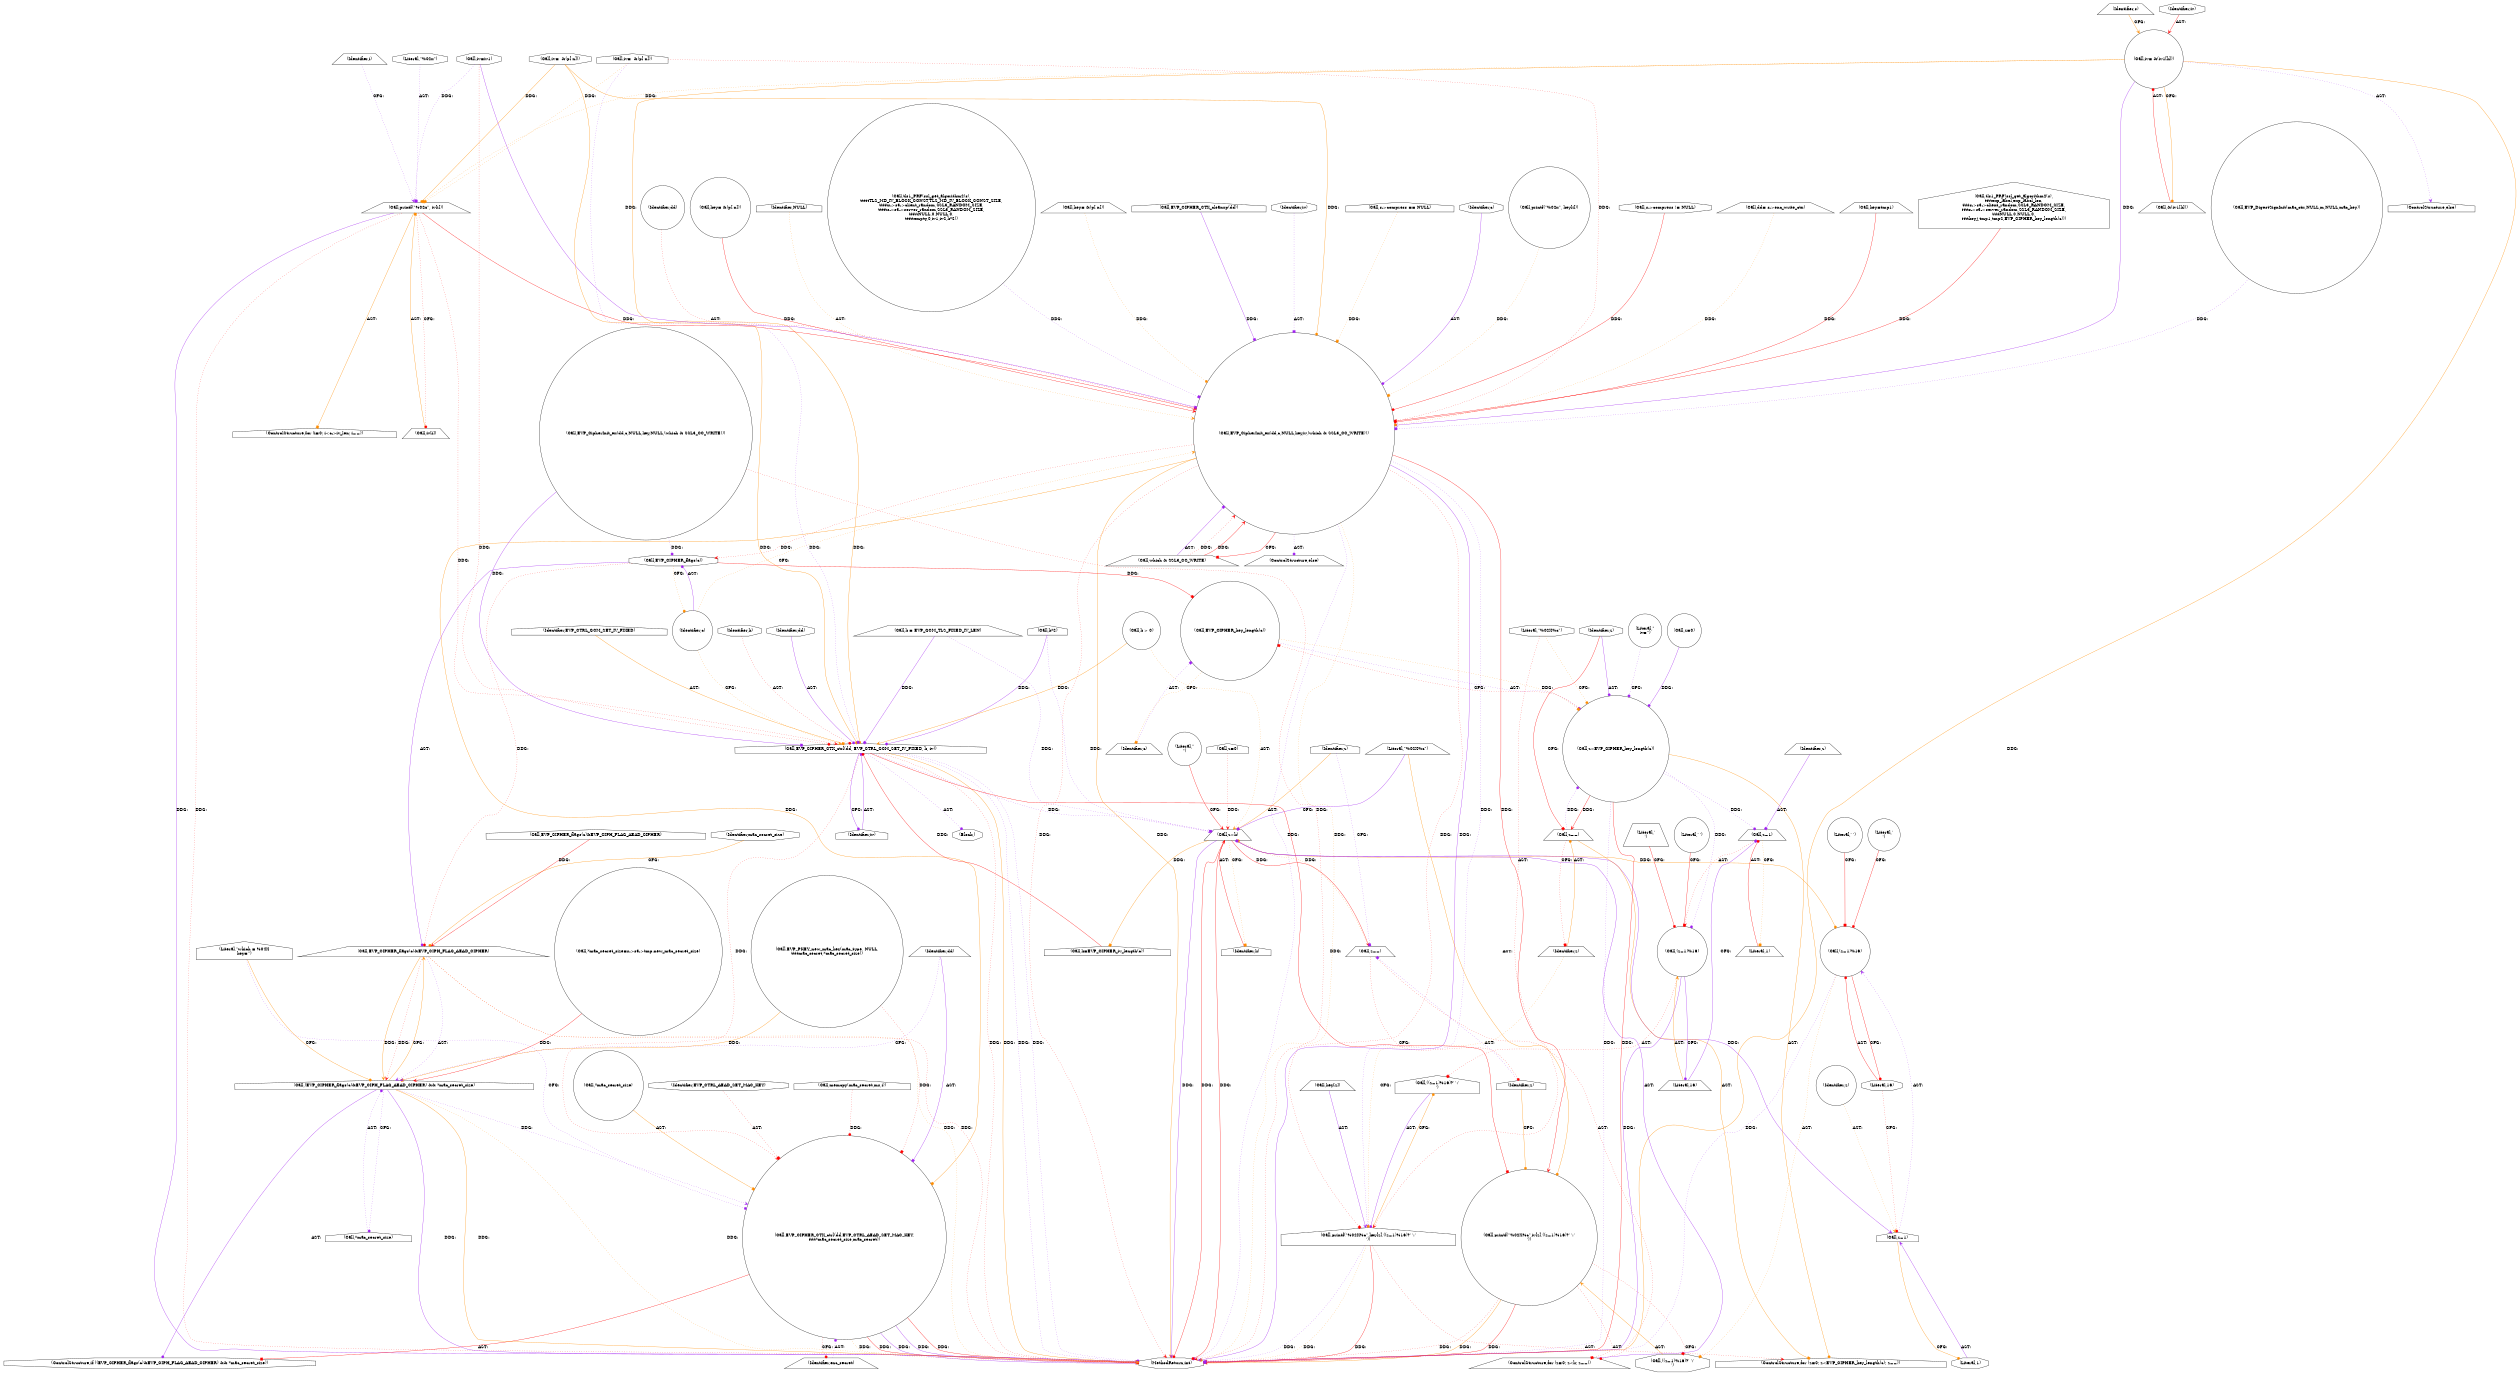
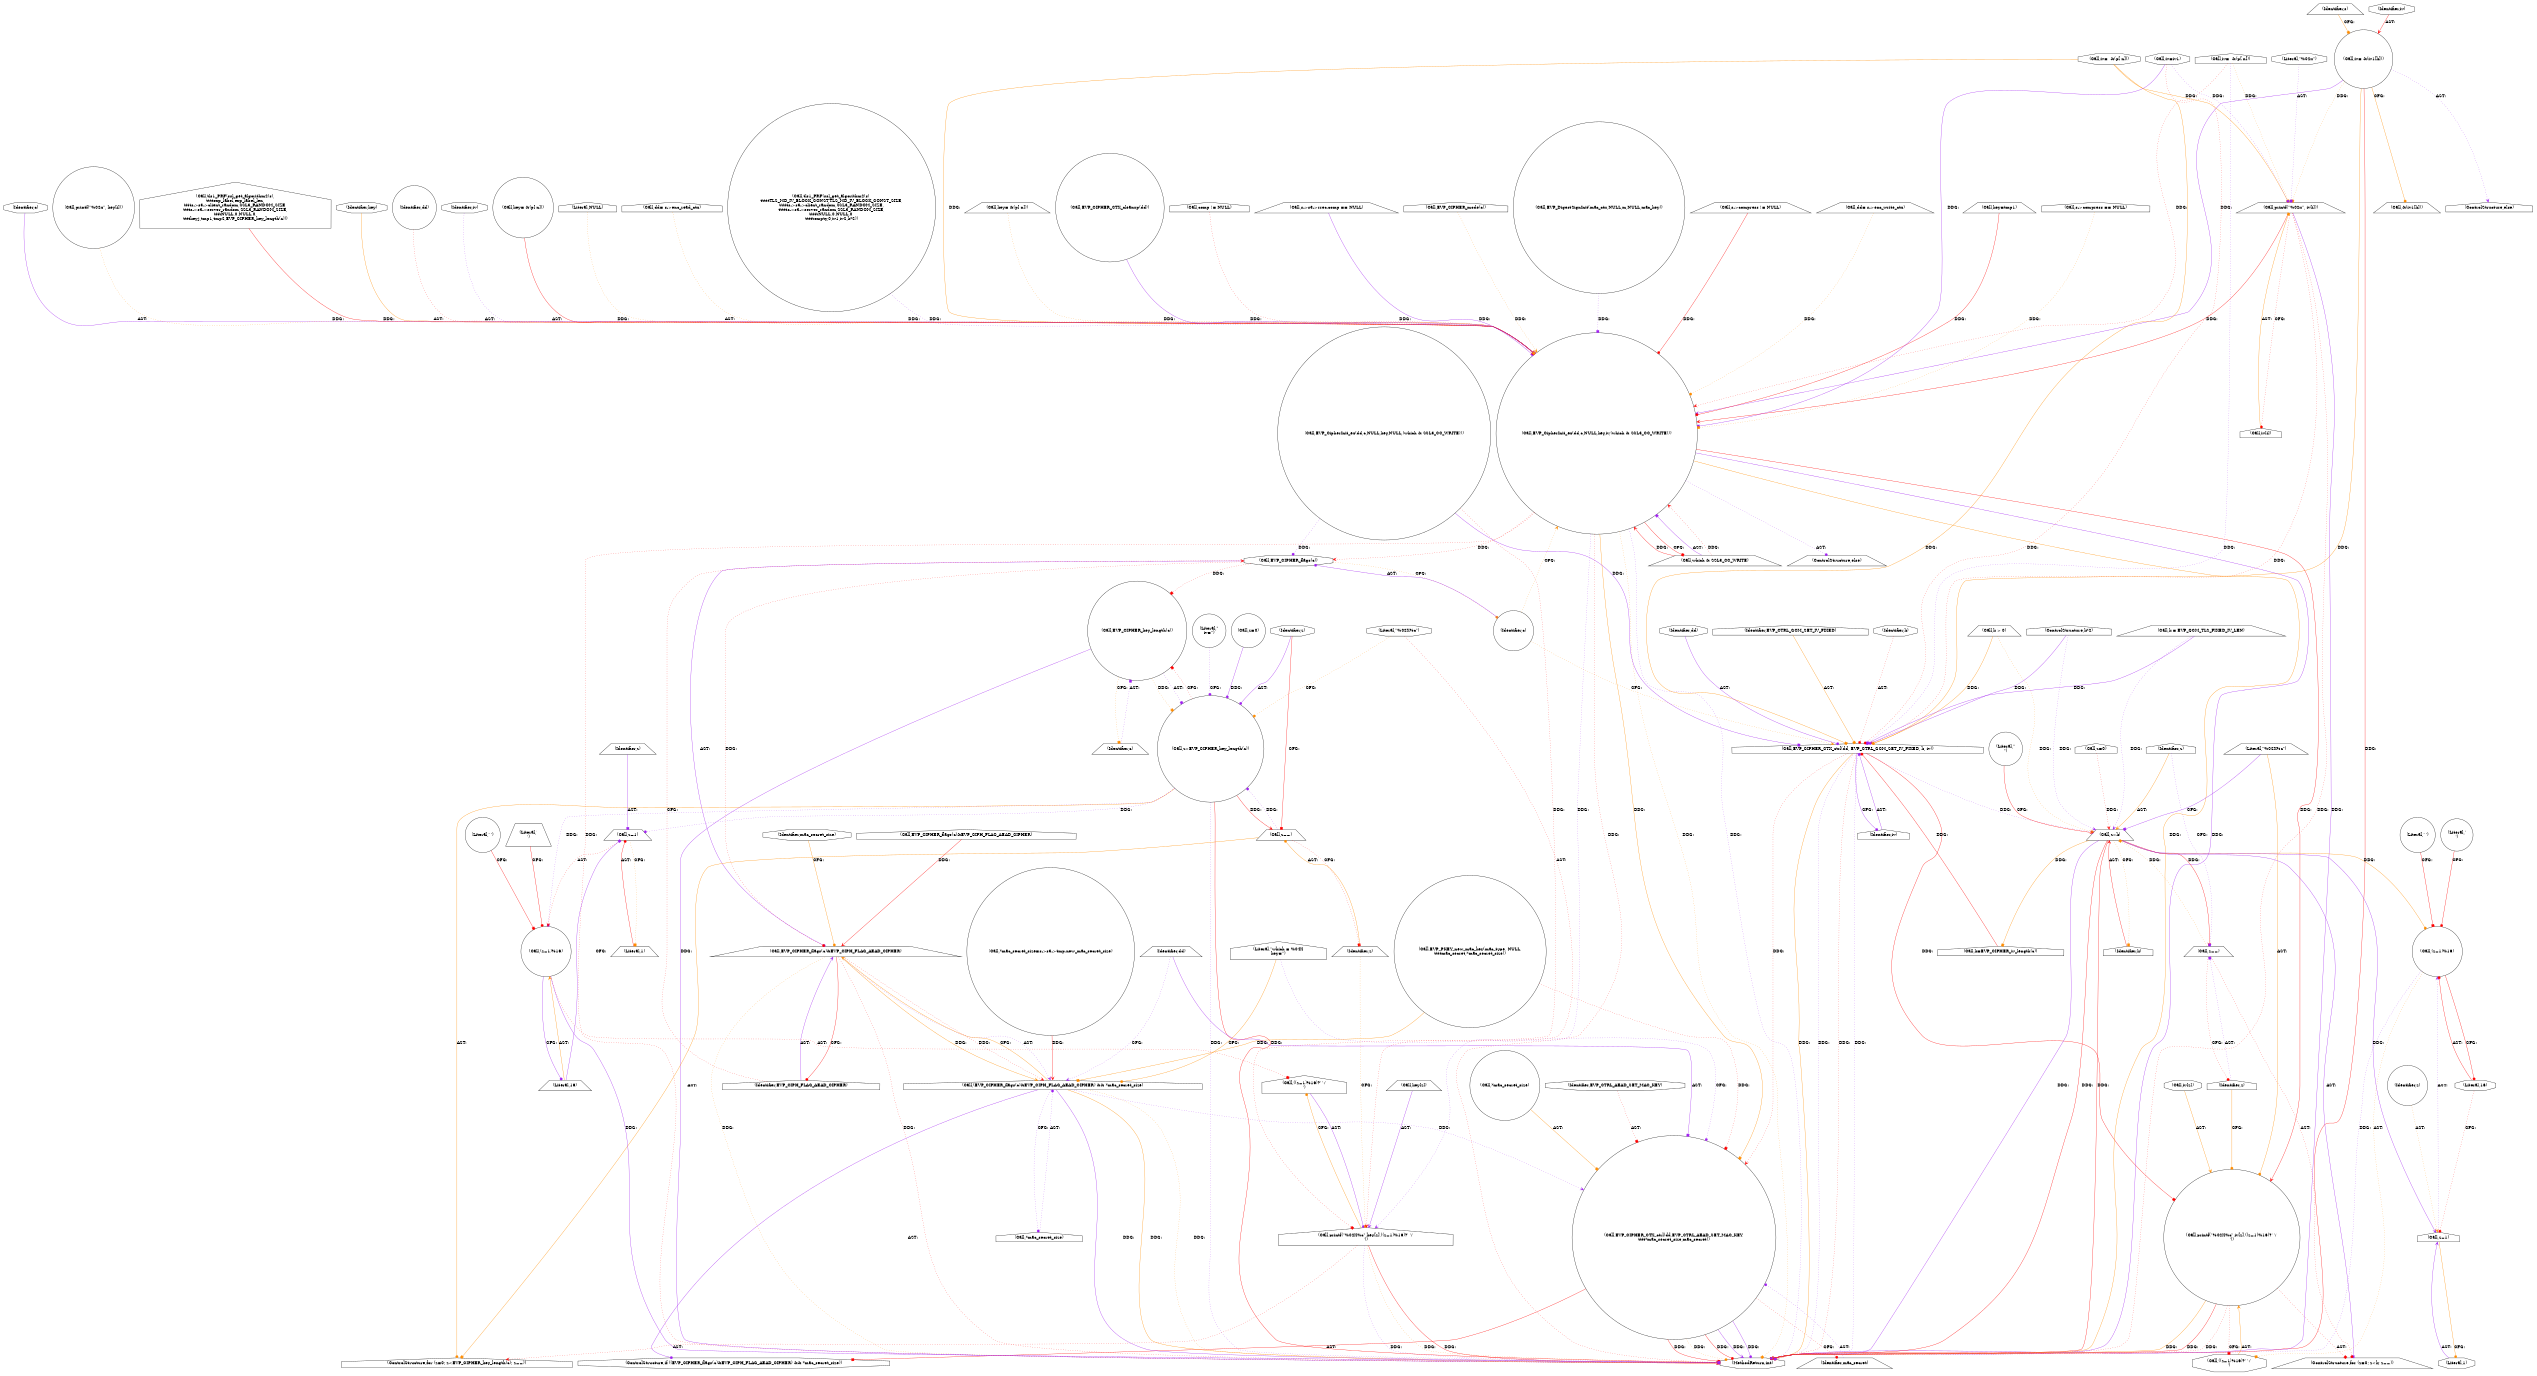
edge "(Identifier,s)" -> "(Call,iv= &(iv1[k]))": arrowhead vee -> box
node "(Identifier,i)": removed
edge "(Call,&(iv1[k]))" -> "(Call,iv= &(iv1[k]))": removed, label "AST:"
node "(Identifier,key)": added
node "(Call,dd= s->enc_read_ctx)": added
node "(Identifier,NULL)": label "(Identifier,NULL)" -> "(Literal,NULL)"
node "(Call,EVP_CIPHER_CTX_cleanup(dd))": shape house -> circle
node "(Call,comp != NULL)": added
node "(Call,s->s3->rrec.comp == NULL)": added
node "(Call,EVP_CIPHER_mode(c))": added
node "(Call,s->compress != NULL)": shape octagon -> trapezium
node "(ControlStructure,for (i=0; i<c->iv_len; i++))": removed
node "(Call,iv[i])": shape trapezium -> house
edge "(Call,EVP_CIPHER_flags(c))" -> "(Call,EVP_CIPHER_key_length(c))": style solid -> dotted
node "(Call,k*2)": label "(Call,k*2)" -> "(ControlStructure,k*2)"
node "(Call,k > 0)": shape circle -> trapezium
edge "(Call,iv= &(iv1[k]))" -> "(MethodReturn,int)": color darkorange -> red
edge "(Call,k > 0)" -> "(Call,z<k)": label "AST: " -> "DDG: "
node "(Block,)": removed
edge "(ControlStructure,for (z=0; z<k; z++))" -> "(Call,z<k)": reversed
node "(Identifier,EVP_CIPH_FLAG_AEAD_CIPHER)": added
node "(Call,memcpy(mac_secret,ms,i))": removed
node "(Call,iv[z])": added
edge "(Call,EVP_CIPHER_key_length(c))" -> "(MethodReturn,int)": added, label "DDG:"
node "(Identifier,enc_secret)": label "(Identifier,enc_secret)" -> "(Identifier,mac_secret)"
